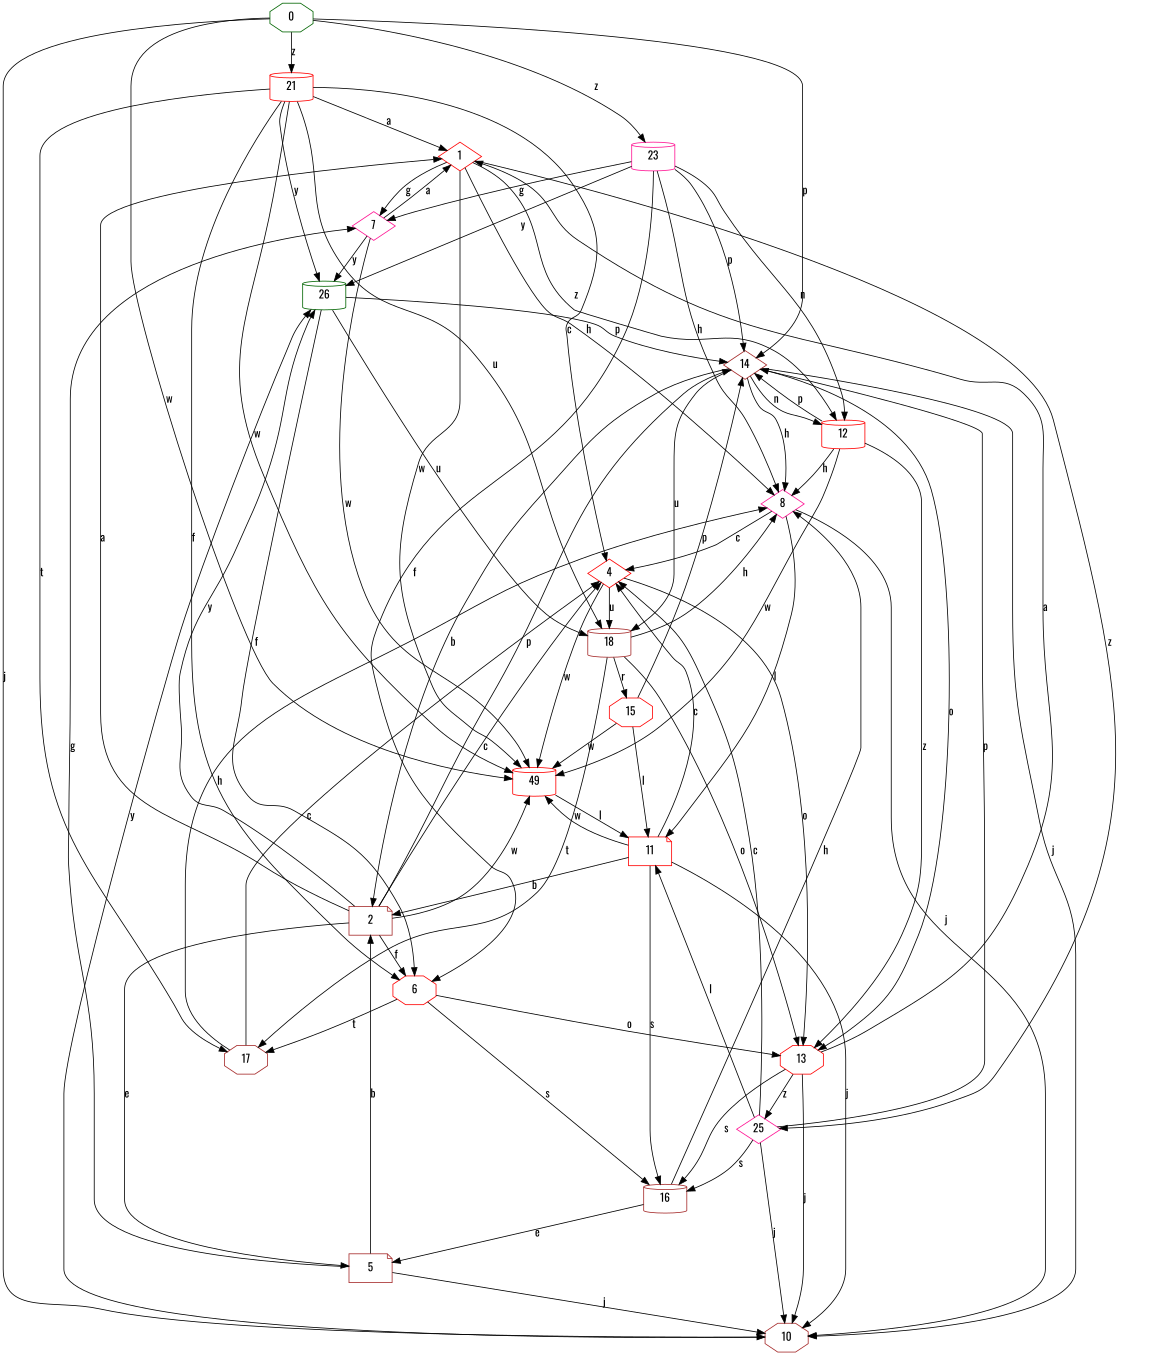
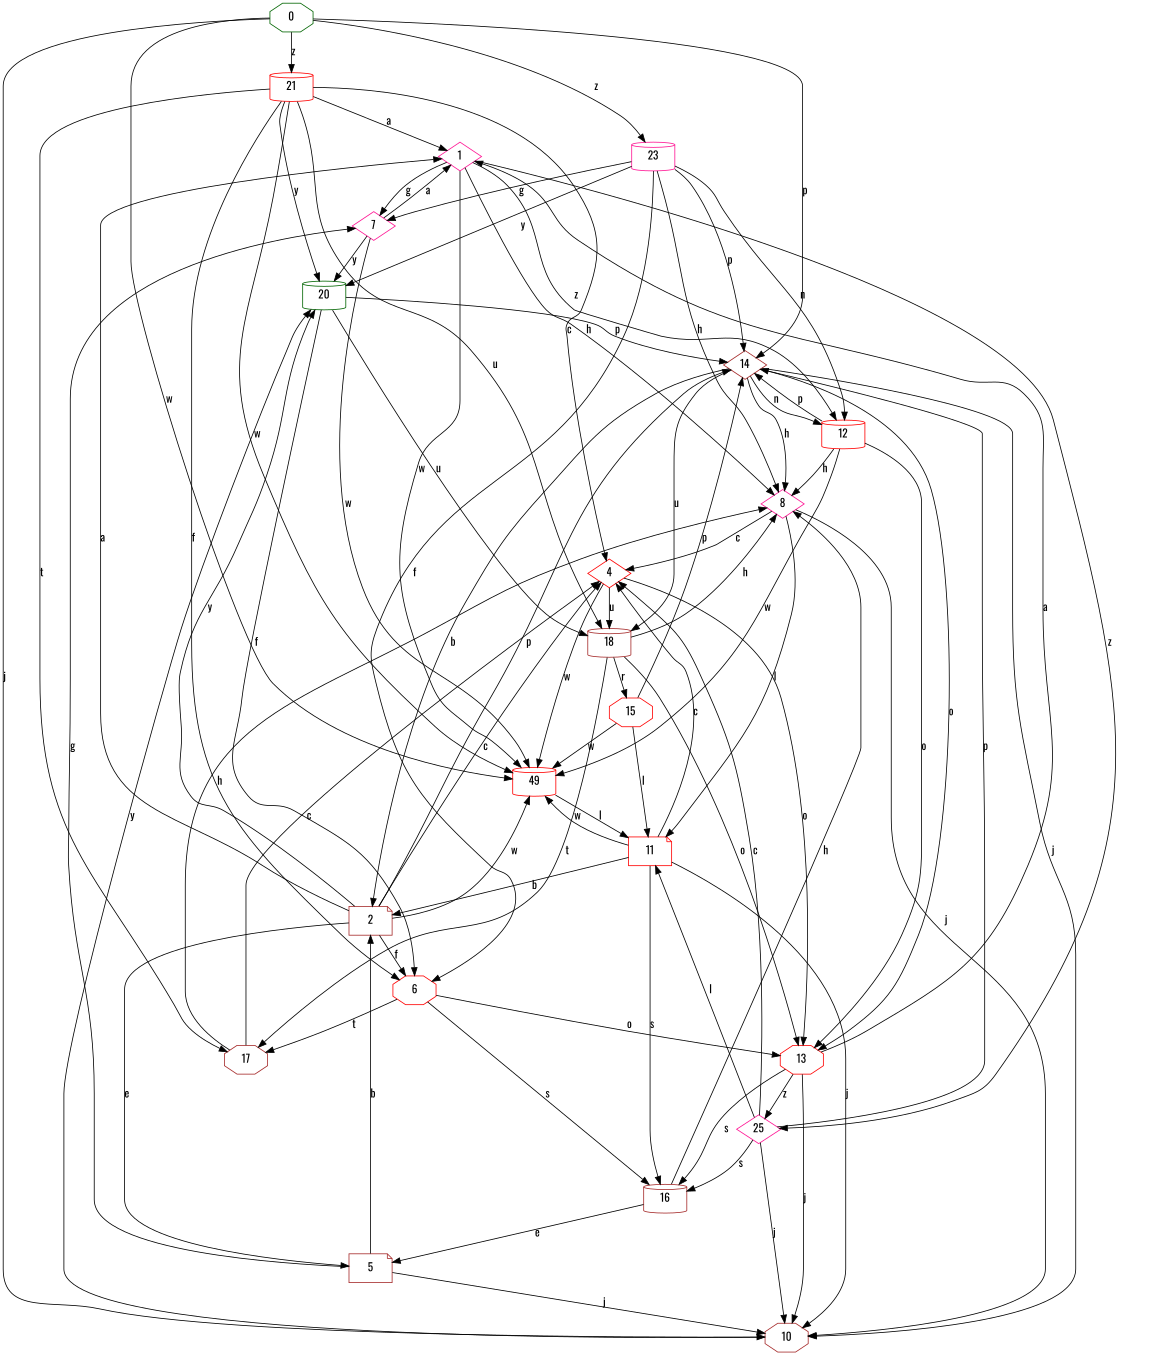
node "1": color red -> deeppink
node "26": label "26" -> "20"
edge "12" -> "13": label "z" -> "o"
